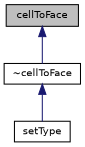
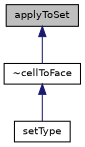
node "cellToFace": label "cellToFace" -> "applyToSet"
